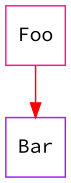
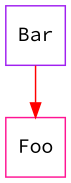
edge "Foo" -> "Bar": reversed
